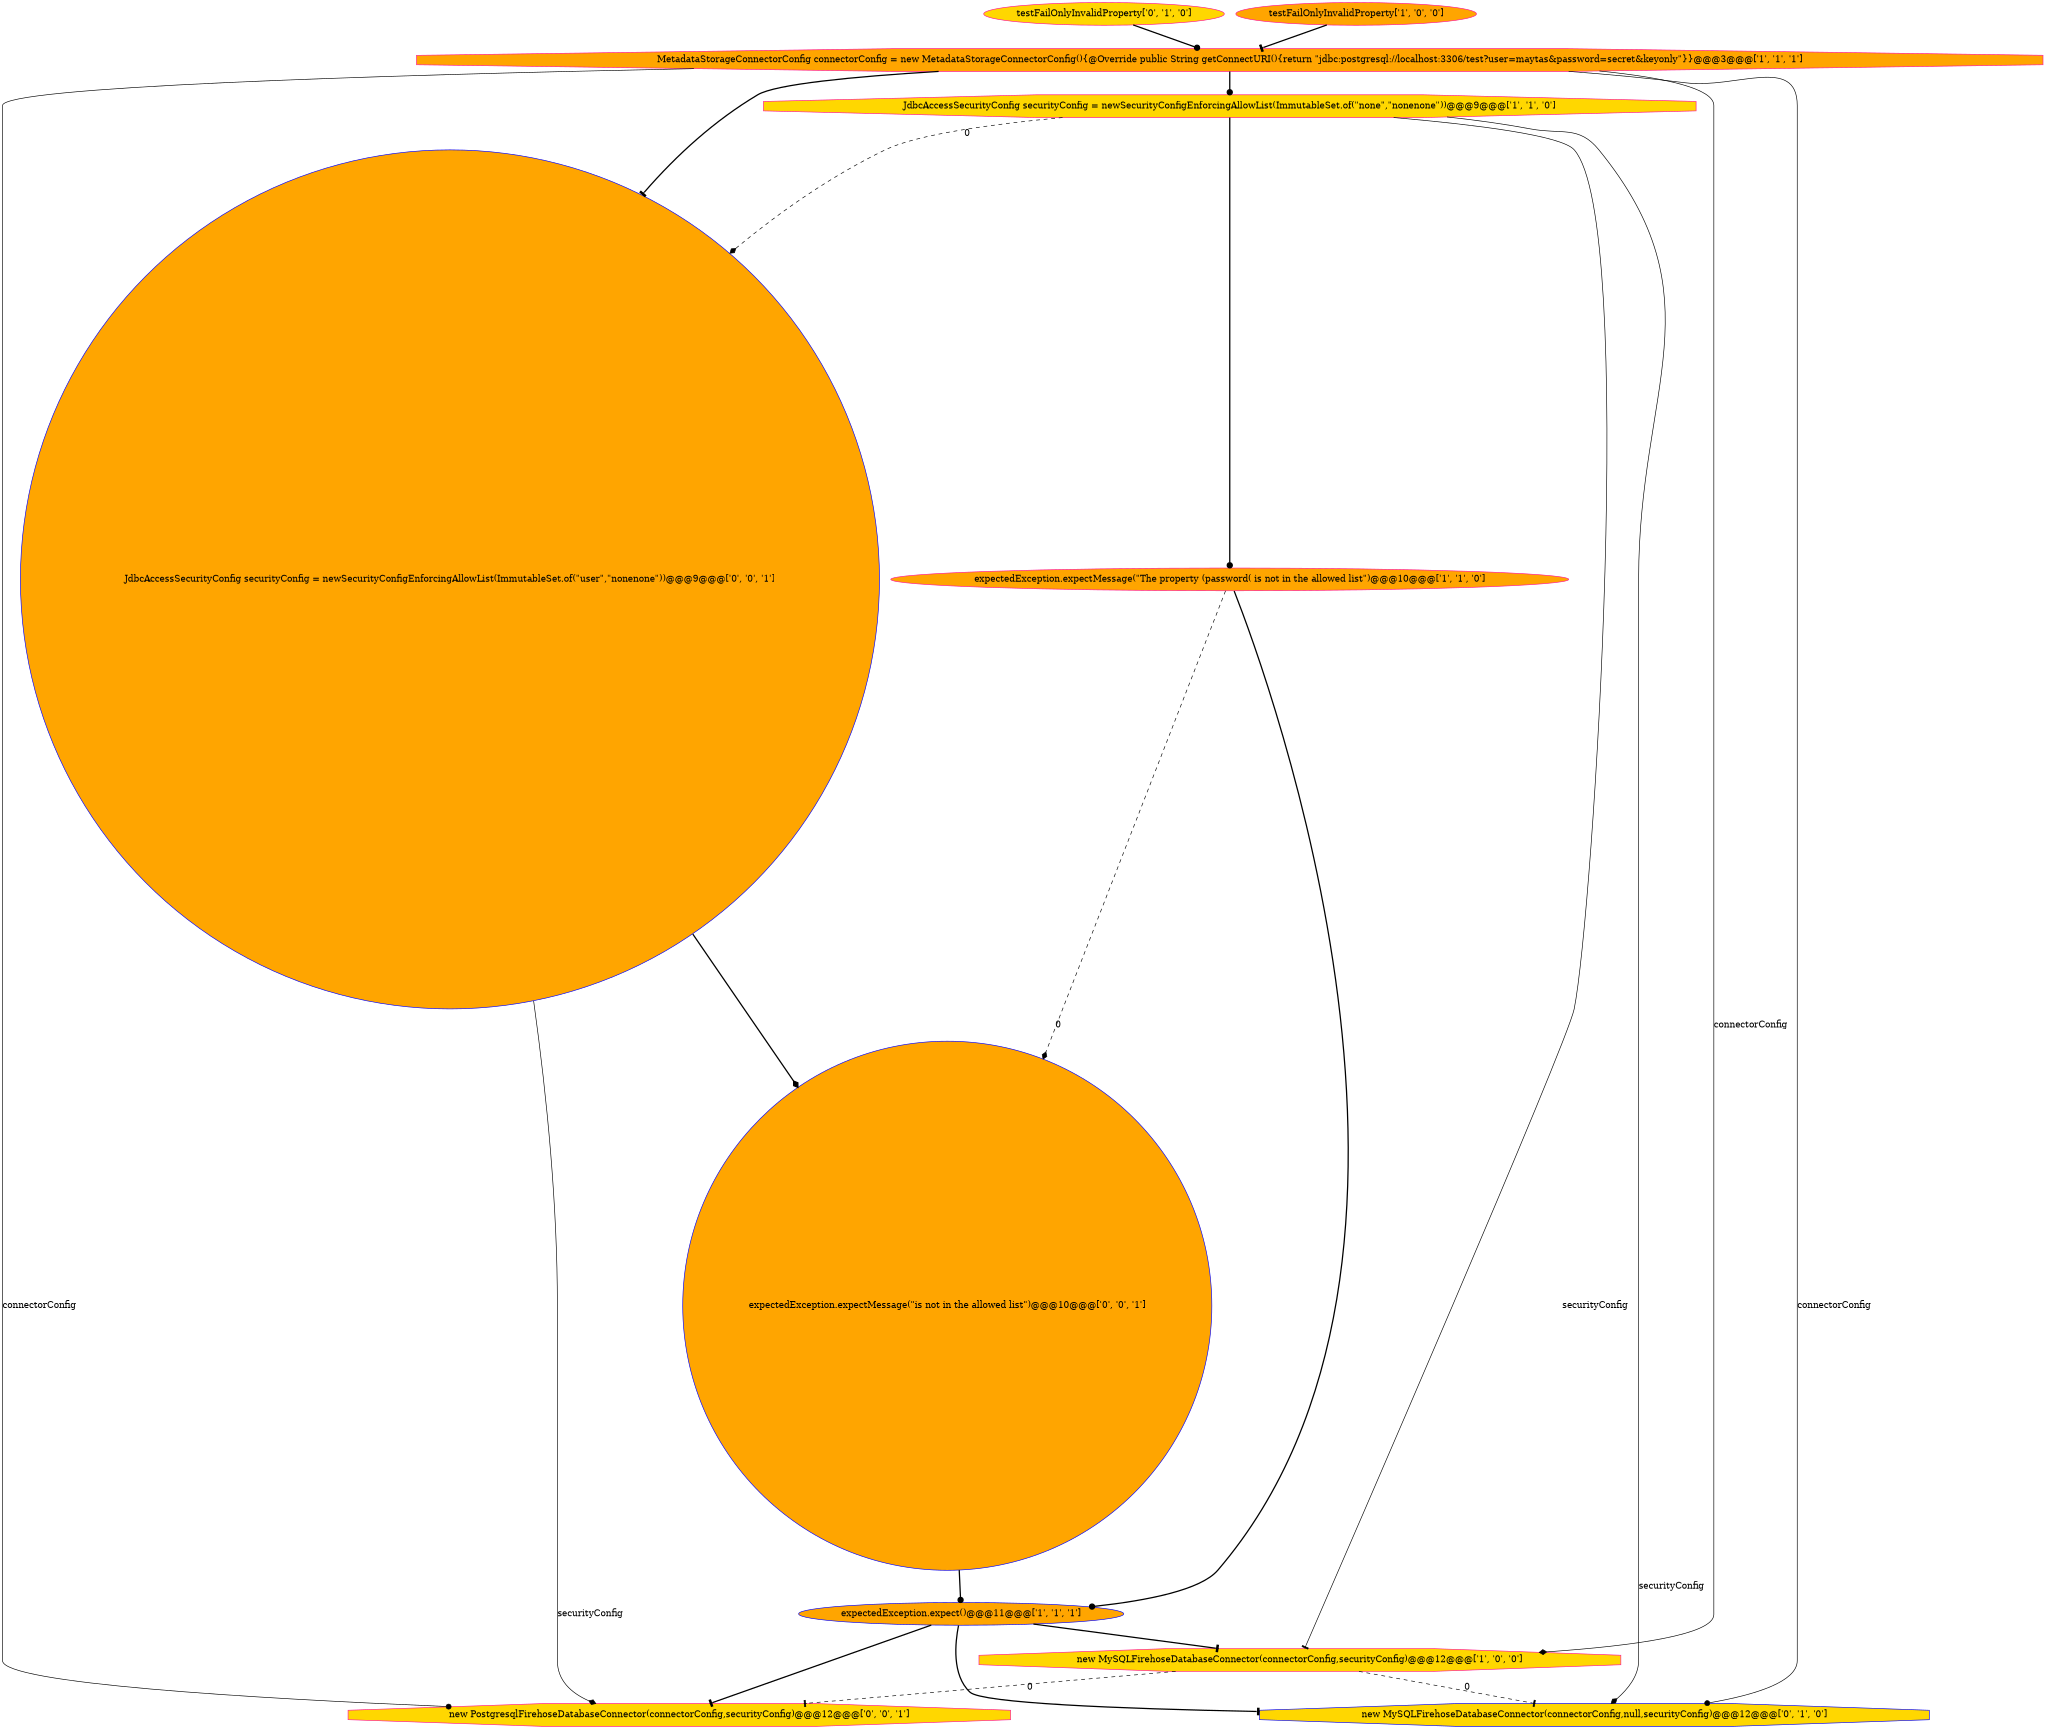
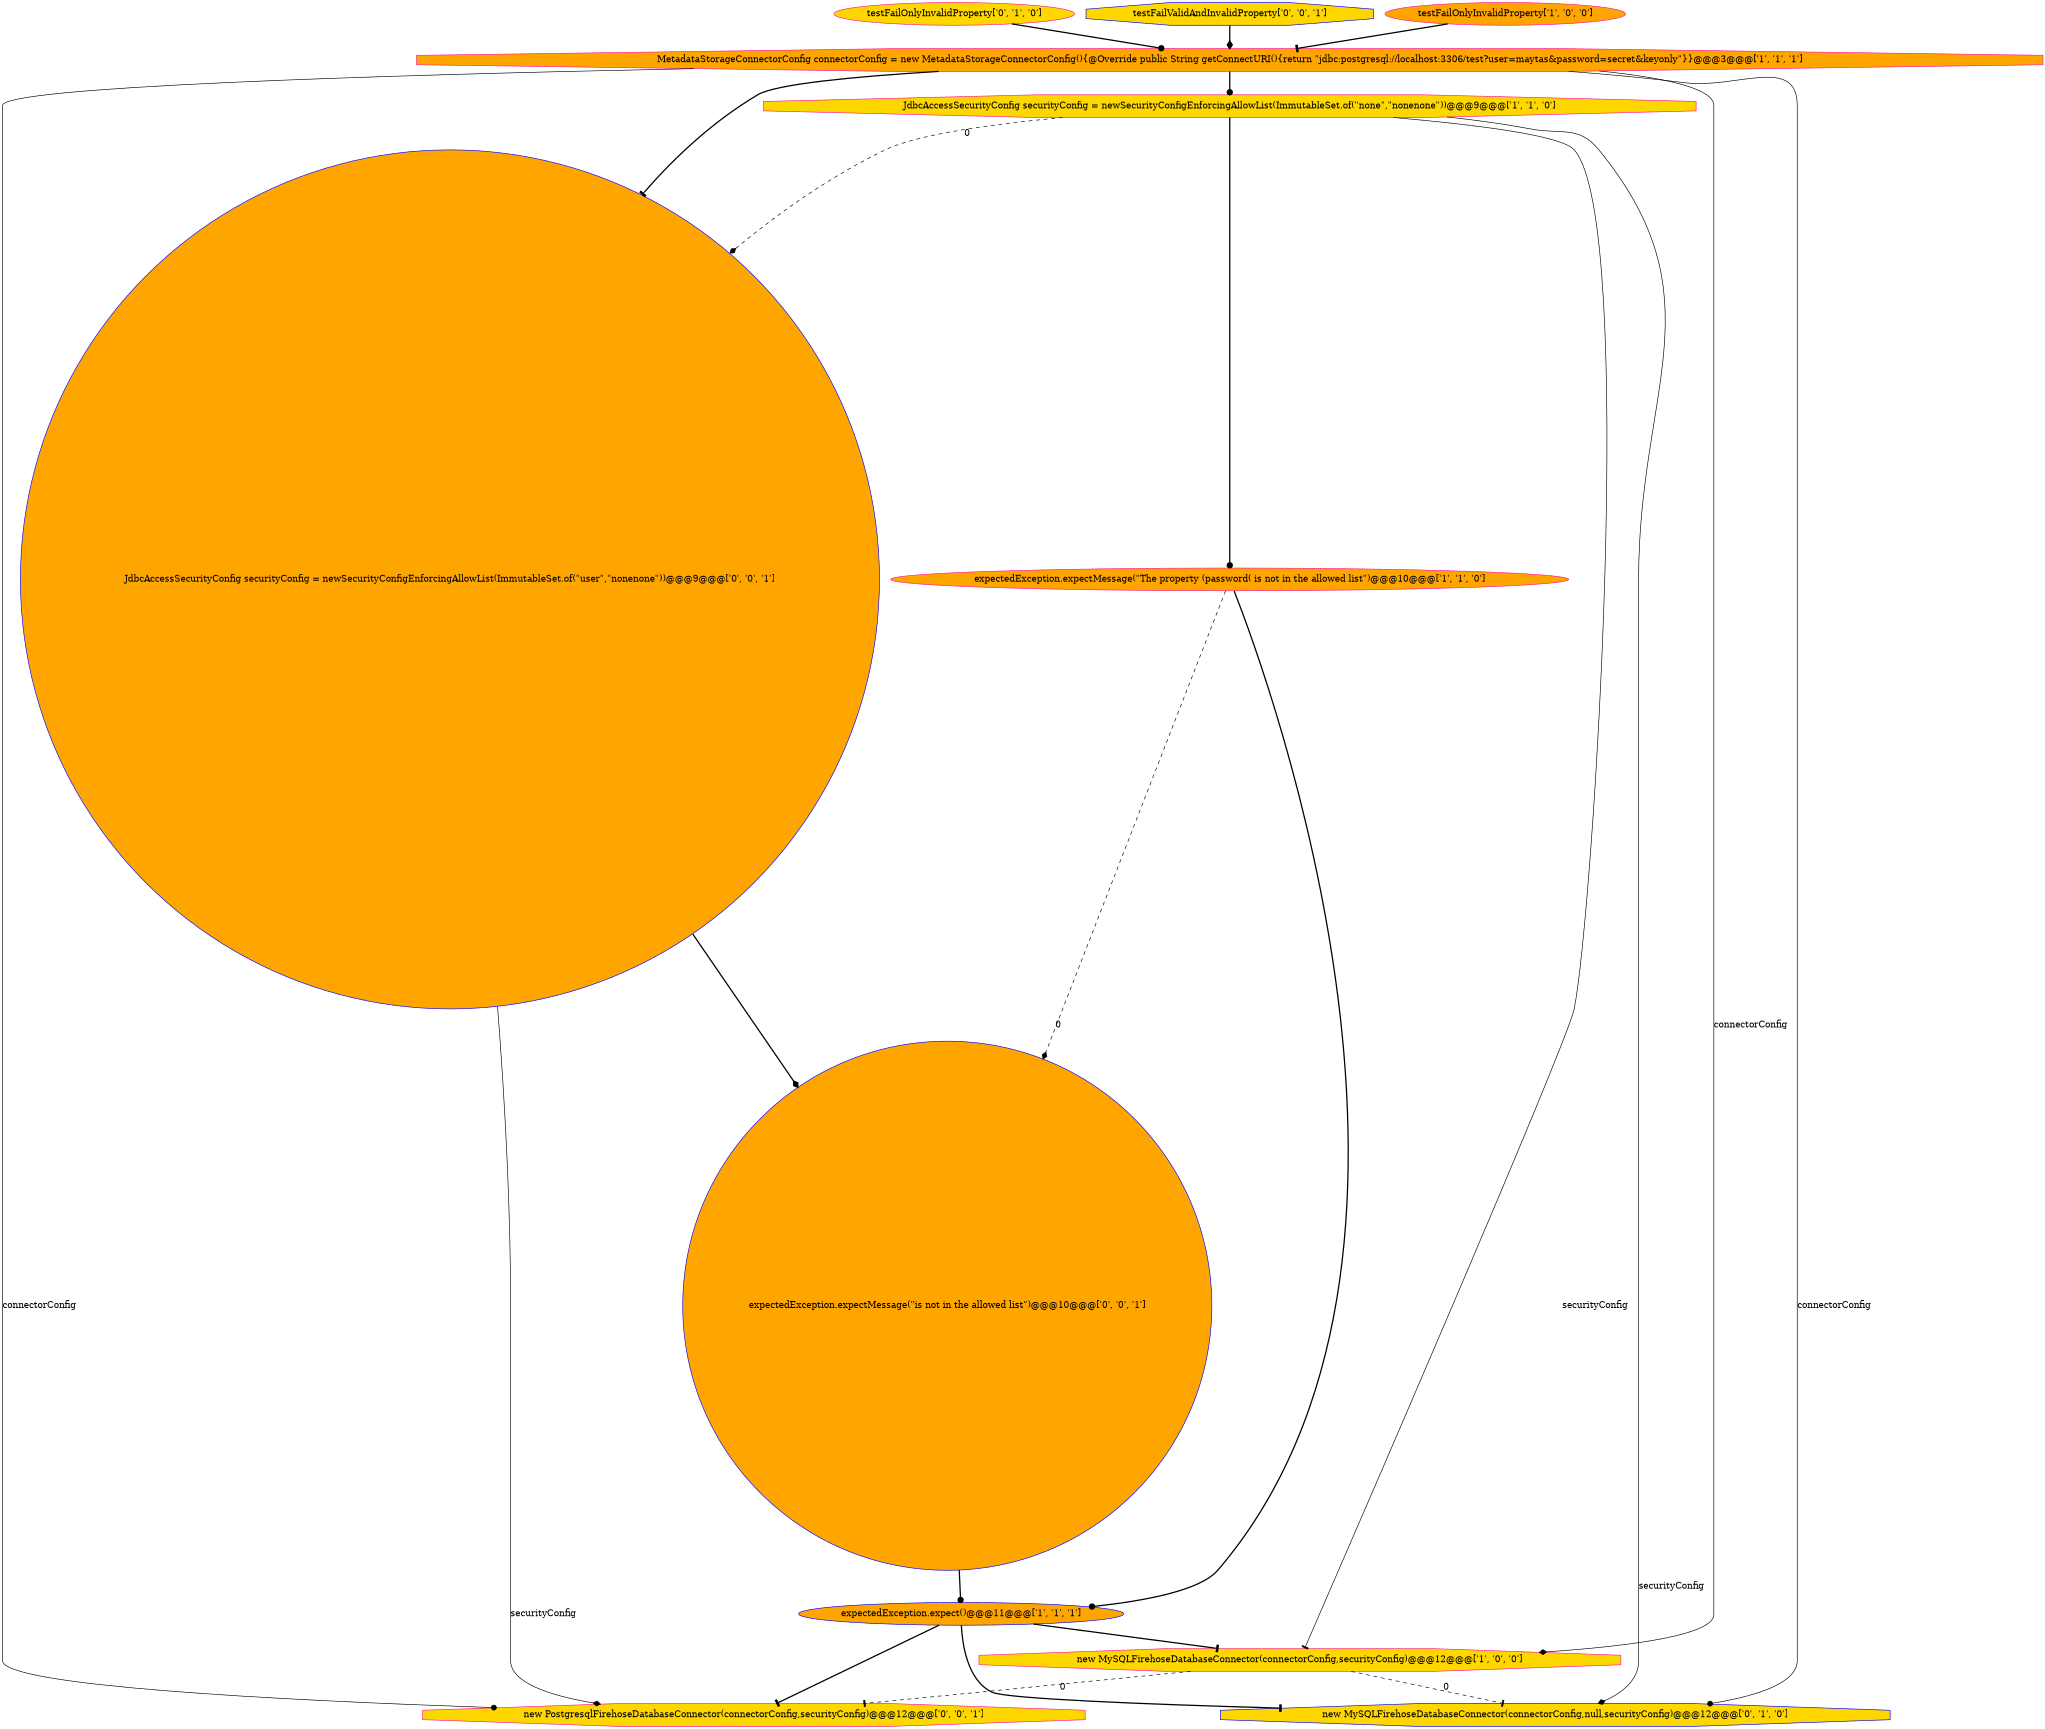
node "testFailValidAndInvalidProperty['0', '0', '1']": added
